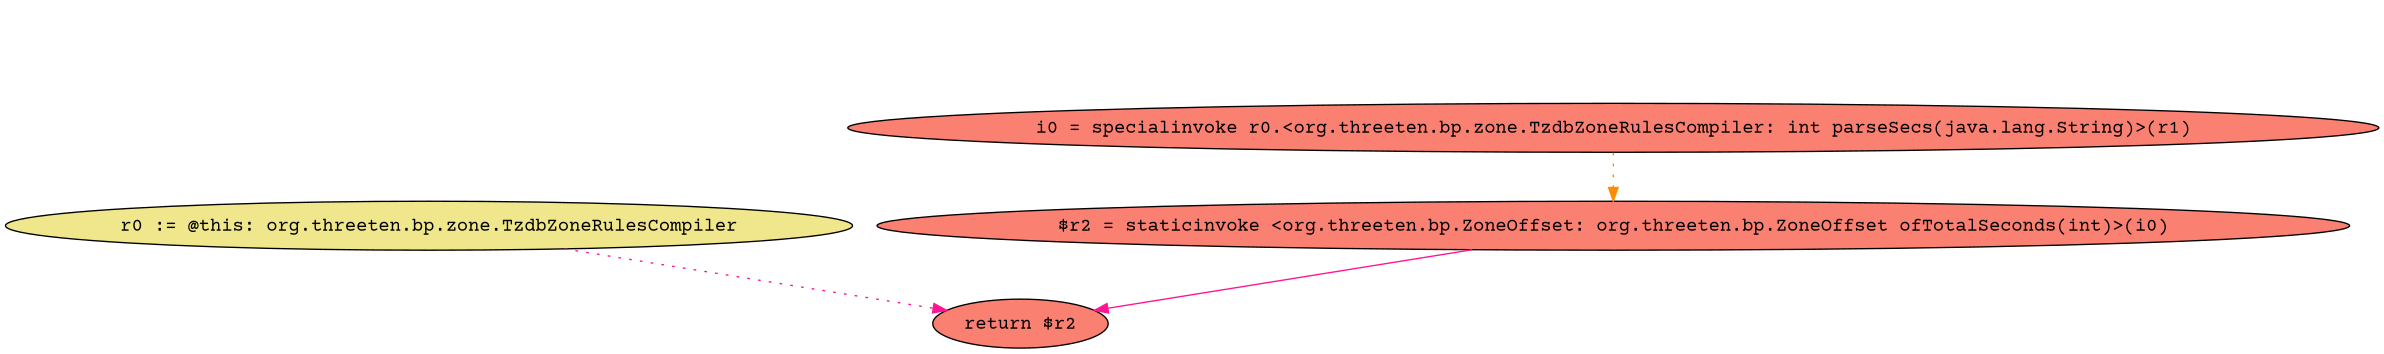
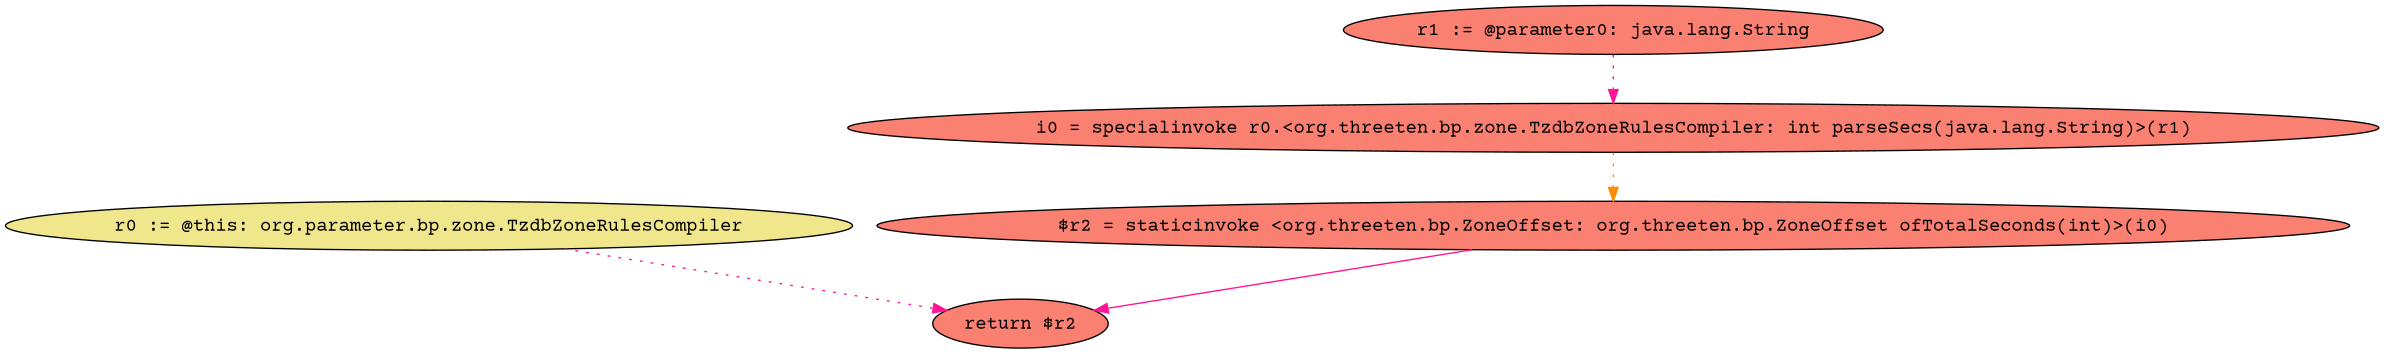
node "r1 := @parameter0: java.lang.String": added
node "r0 := @this: org.threeten.bp.zone.TzdbZoneRulesCompiler": label "r0 := @this: org.threeten.bp.zone.TzdbZoneRulesCompiler" -> "r0 := @this: org.parameter.bp.zone.TzdbZoneRulesCompiler"
